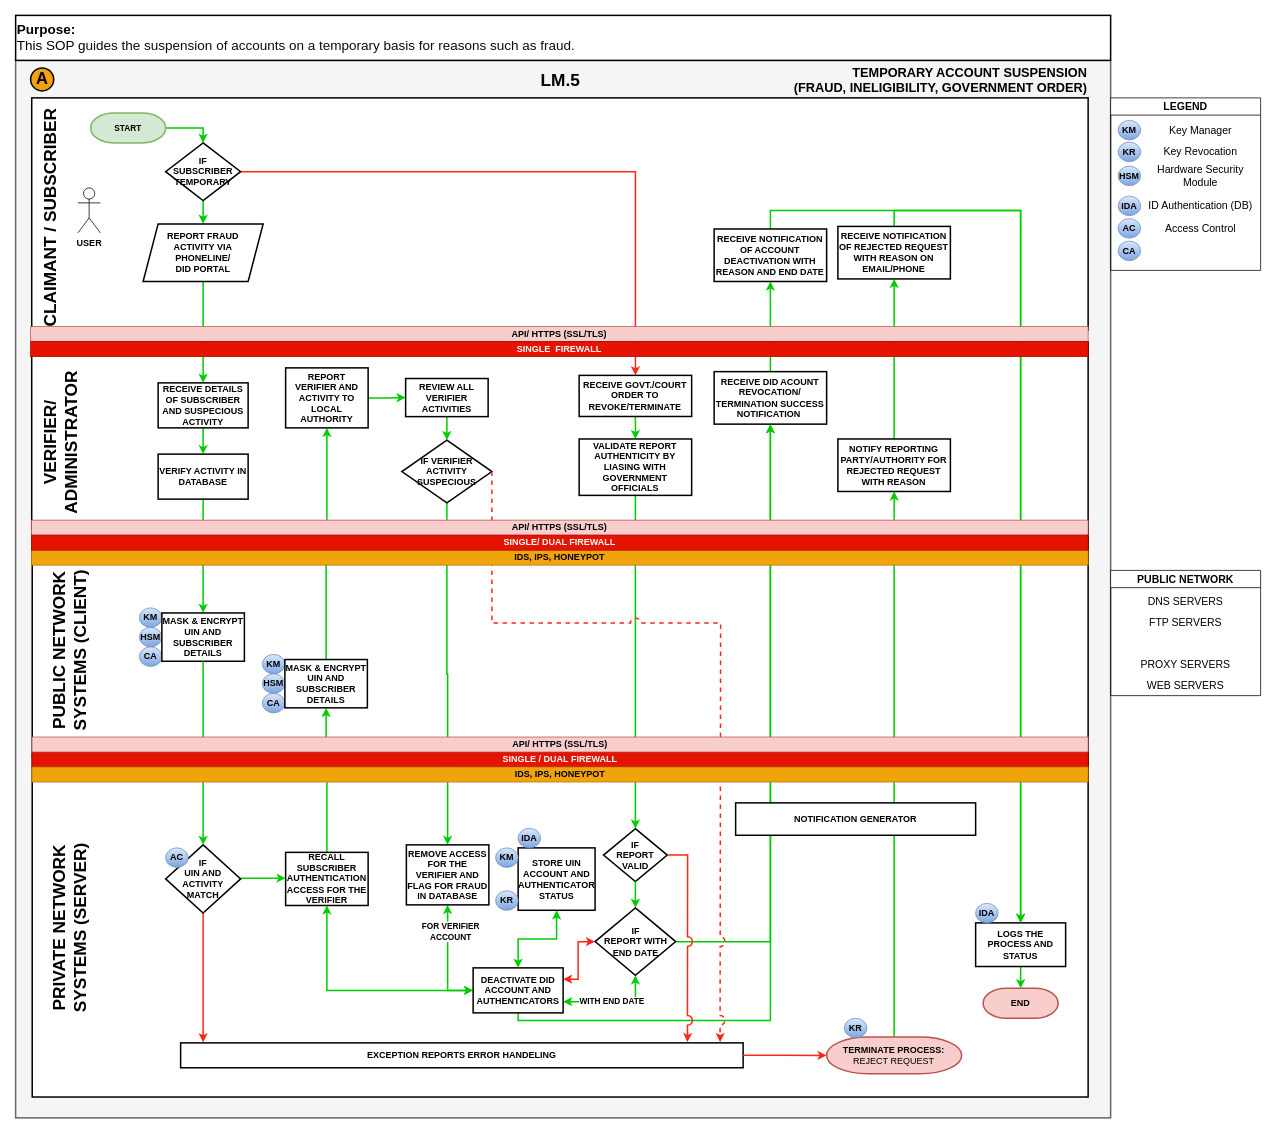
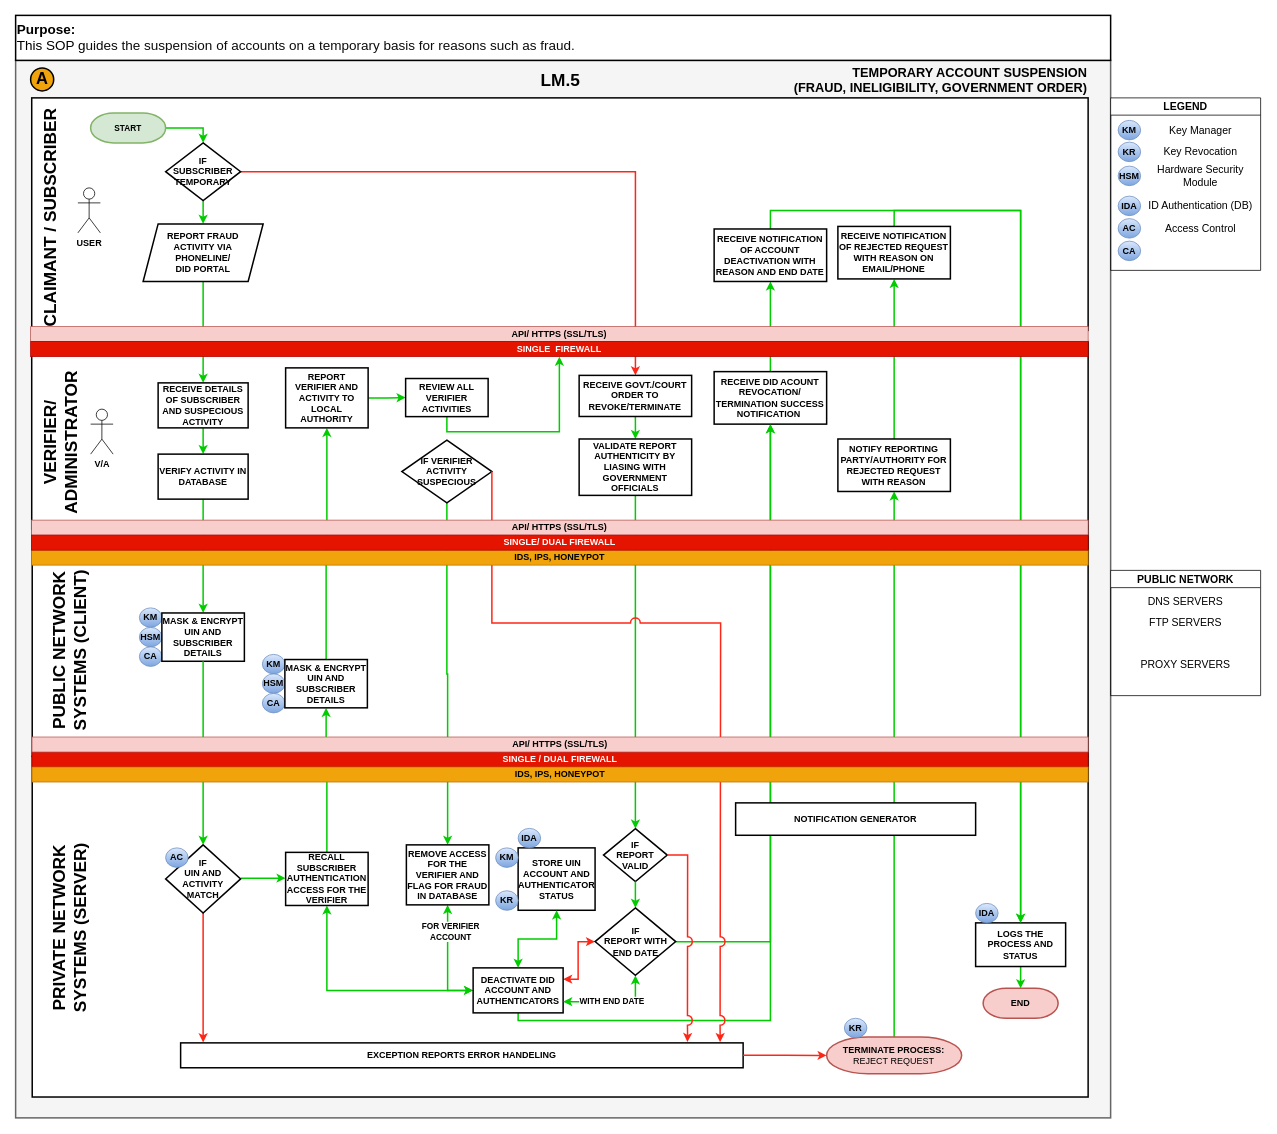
edge "REVIEW ALL VERIFIER ACTIVITIES" -> "IF VERIFIER ACTIVITY SUSPECIOUS": now "REVIEW ALL VERIFIER ACTIVITIES" -> "SINGLE FIREWALL"
node "V/A": added
edge "IF VERIFIER ACTIVITY SUSPECIOUS" -> "EXCEPTION REPORTS ERROR HANDELING": style dashed -> solid
node "WEB SERVERS": removed
